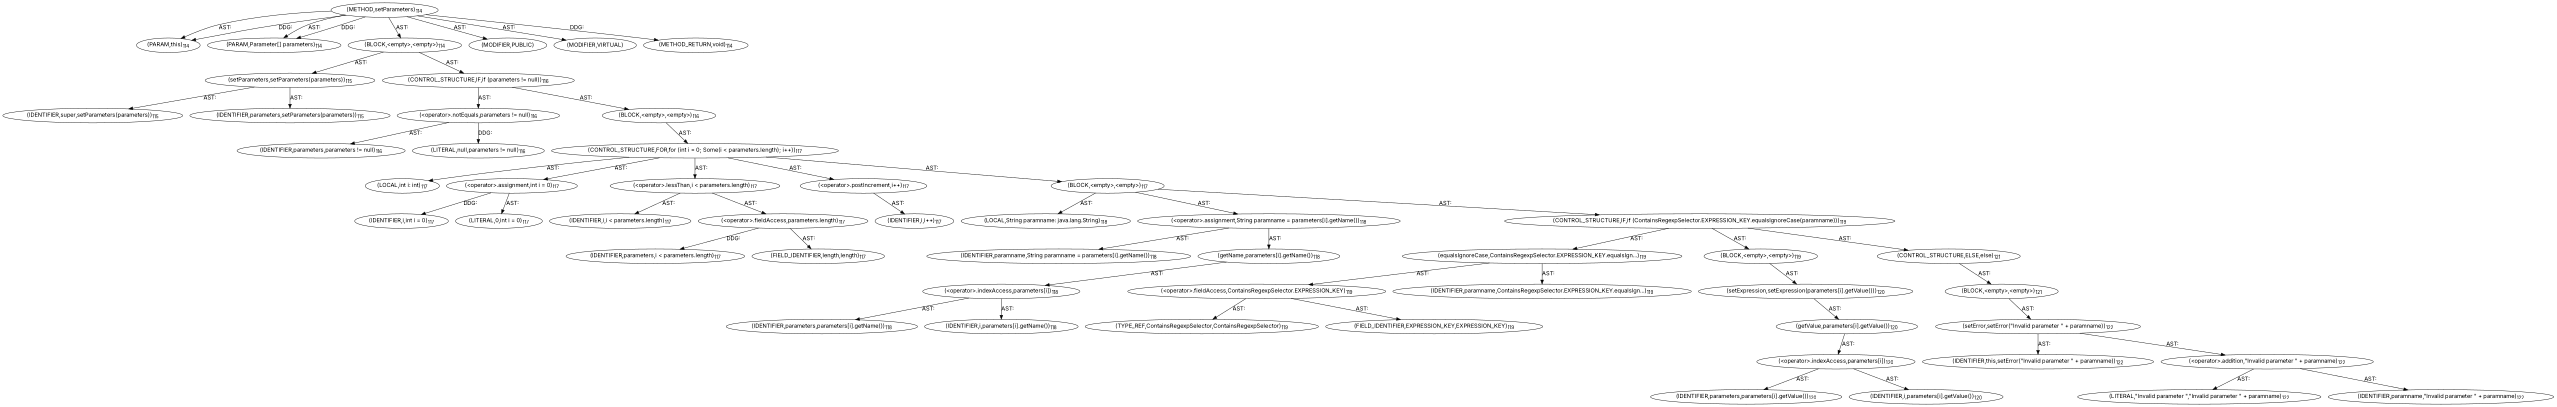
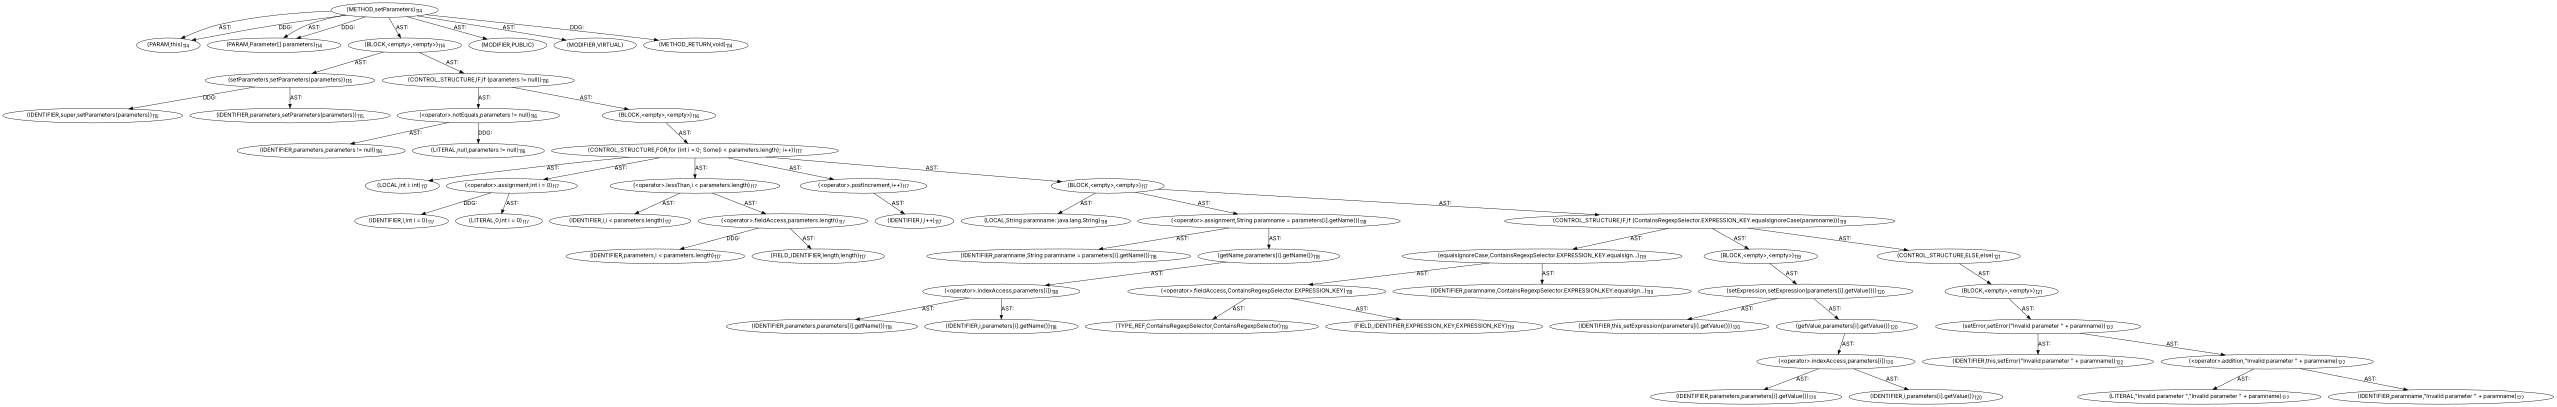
edge "(setParameters,setParameters(parameters))" -> "(IDENTIFIER,super,setParameters(parameters))": label "AST: " -> "DDG: "
node "(IDENTIFIER,this,setExpression(parameters[i].getValue()))": added
